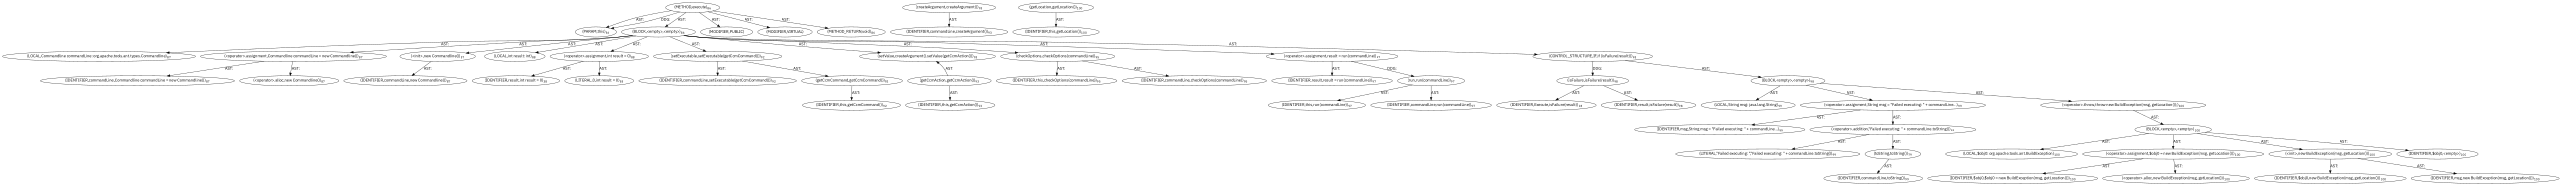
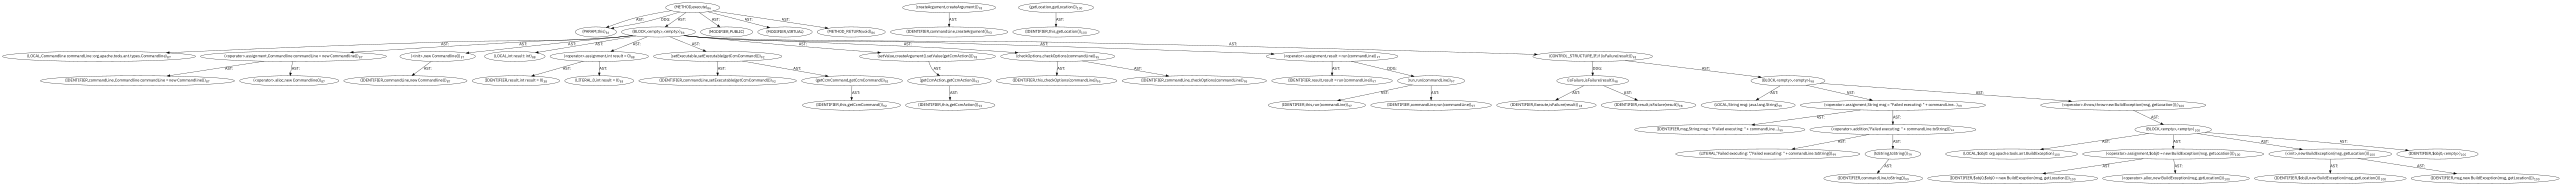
edge "(getCcmAction,getCcmAction())" -> "(setValue,createArgument().setValue(getCcmAction()))": reversed
